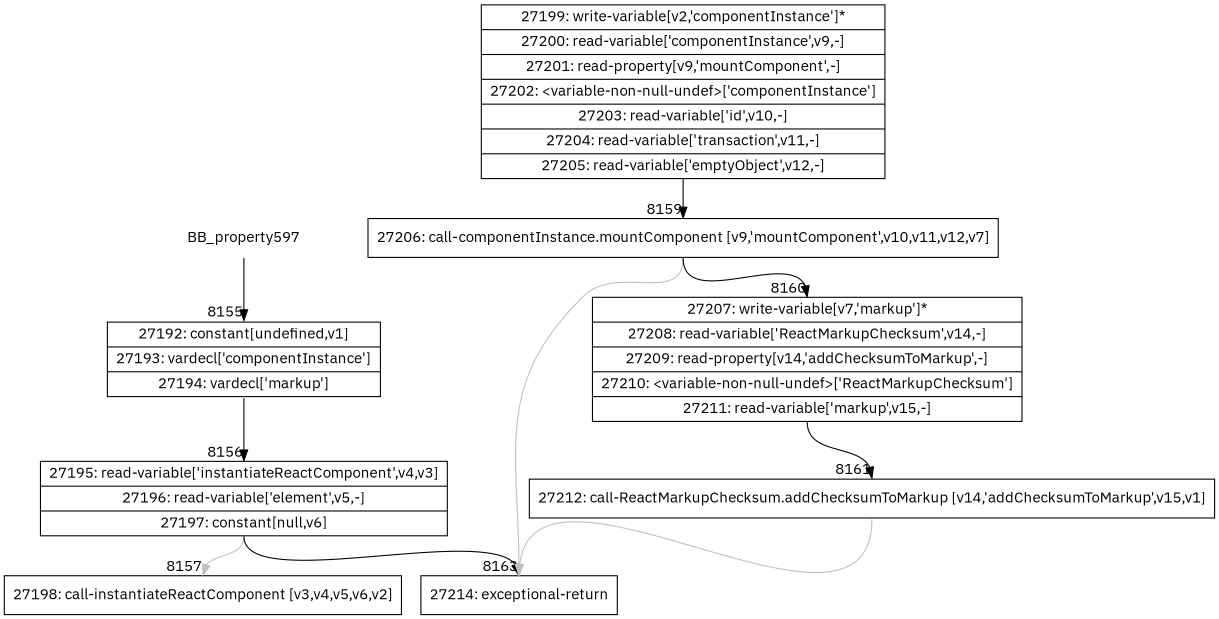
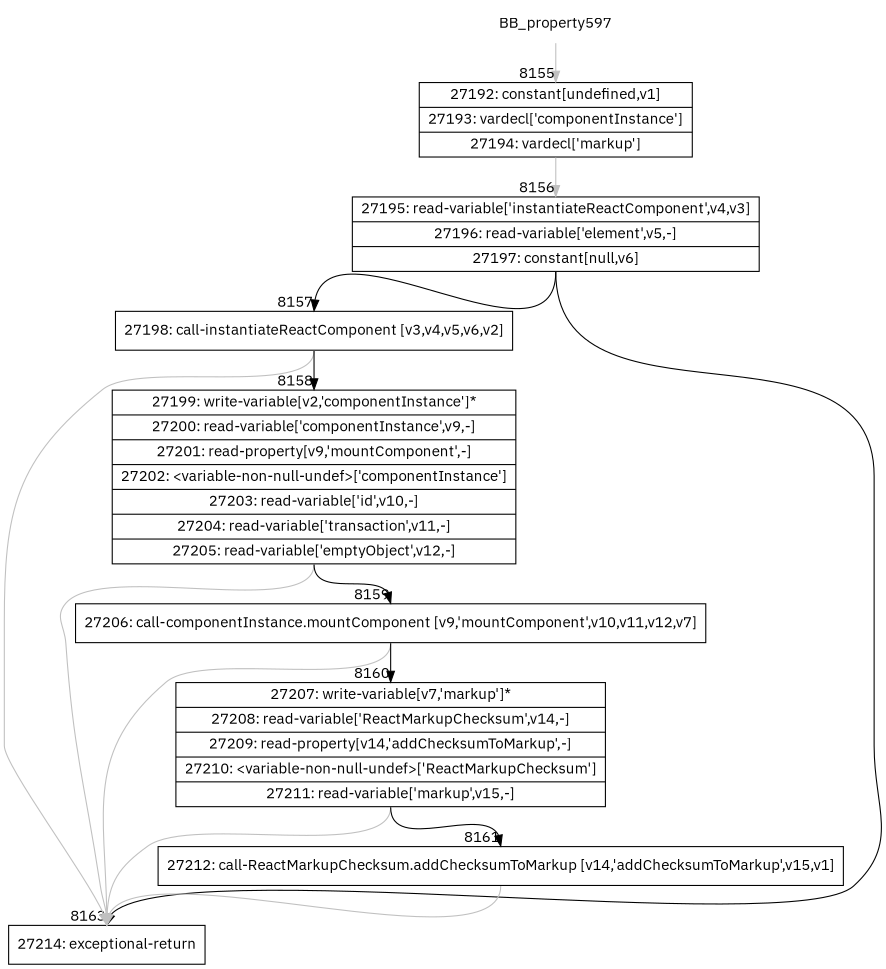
edge "BB_property597" -> "27192: constant[undefined,v1]": color black -> gray
edge "27198: call-instantiateReactComponent [v3,v4,v5,v6,v2]" -> "27199: write-variable[v2,'componentInstance']*": added
edge "27192: constant[undefined,v1]" -> "27195: read-variable['instantiateReactComponent',v4,v3]": color black -> gray
edge "27198: call-instantiateReactComponent [v3,v4,v5,v6,v2]" -> "27214: exceptional-return": added
edge "27195: read-variable['instantiateReactComponent',v4,v3]" -> "27198: call-instantiateReactComponent [v3,v4,v5,v6,v2]": color gray -> black
edge "27199: write-variable[v2,'componentInstance']*" -> "27214: exceptional-return": added
edge "27207: write-variable[v7,'markup']*" -> "27214: exceptional-return": added
